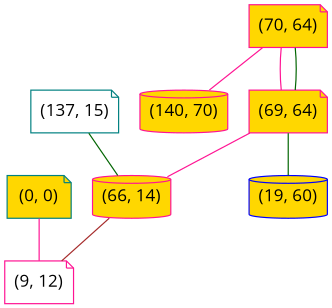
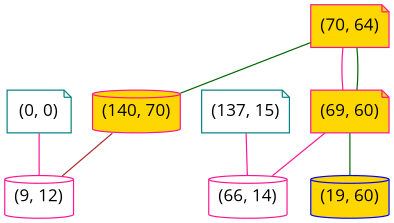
edge "(70, 64)" -- "(140, 70)": color deeppink -> darkgreen
node "(69, 64)": label "(69, 64)" -> "(69, 60)"
edge "(137, 15)" -- "(66, 14)": color darkgreen -> deeppink
node "(0, 0)": fillcolor gold -> white
node "(66, 14)": fillcolor gold -> white
edge "(66, 14)" -- "(9, 12)": now "(140, 70)" -- "(9, 12)"
node "(9, 12)": shape note -> cylinder
